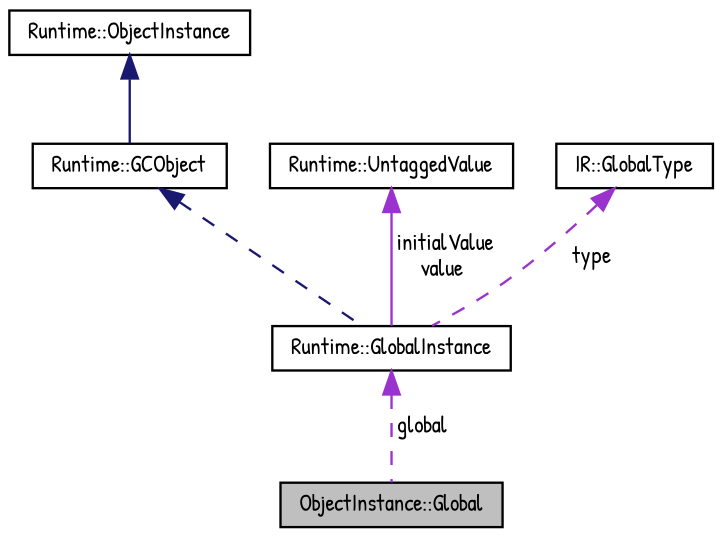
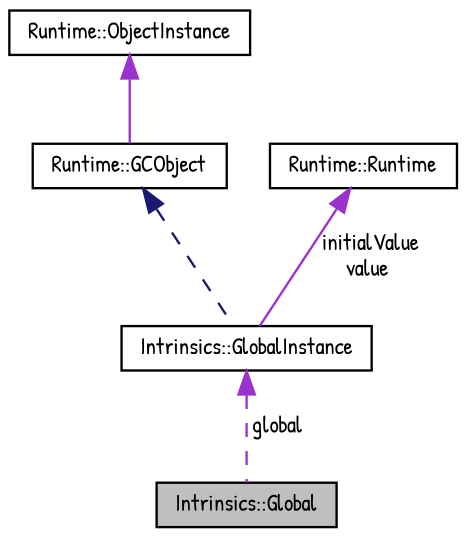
edge "Runtime::GCObject" -> "Runtime::ObjectInstance": color midnightblue -> darkorchid3
node "Runtime::UntaggedValue": label "Runtime::UntaggedValue" -> "Runtime::Runtime"
node "IR::GlobalType": removed
node "Runtime::GlobalInstance": label "Runtime::GlobalInstance" -> "Intrinsics::GlobalInstance"
node "ObjectInstance::Global": label "ObjectInstance::Global" -> "Intrinsics::Global"
